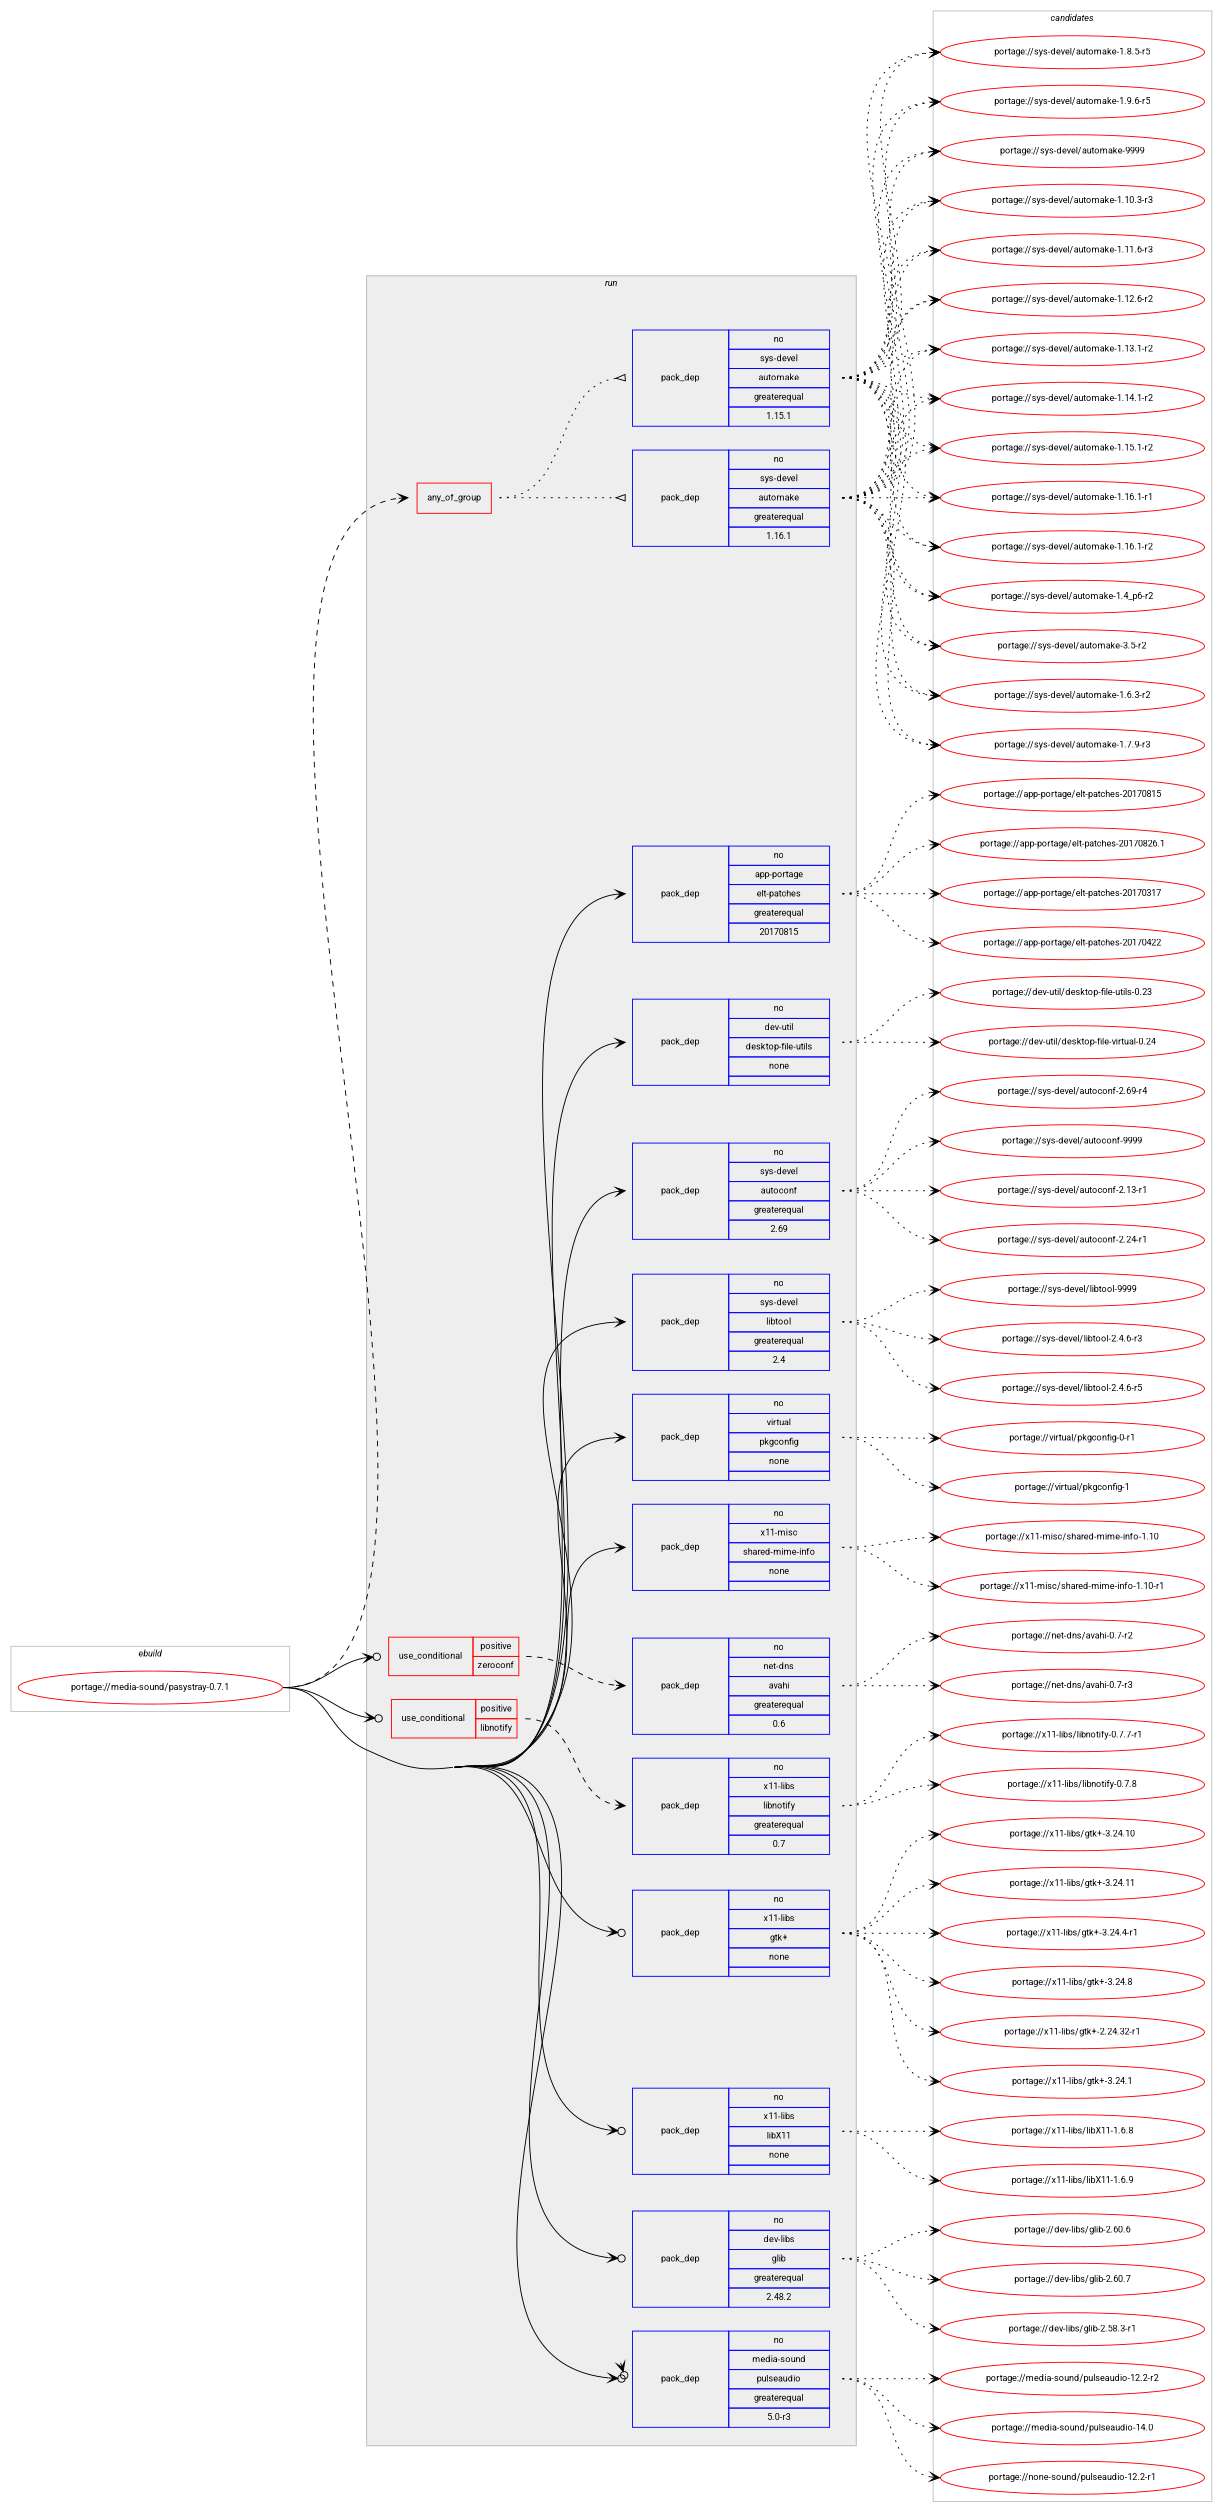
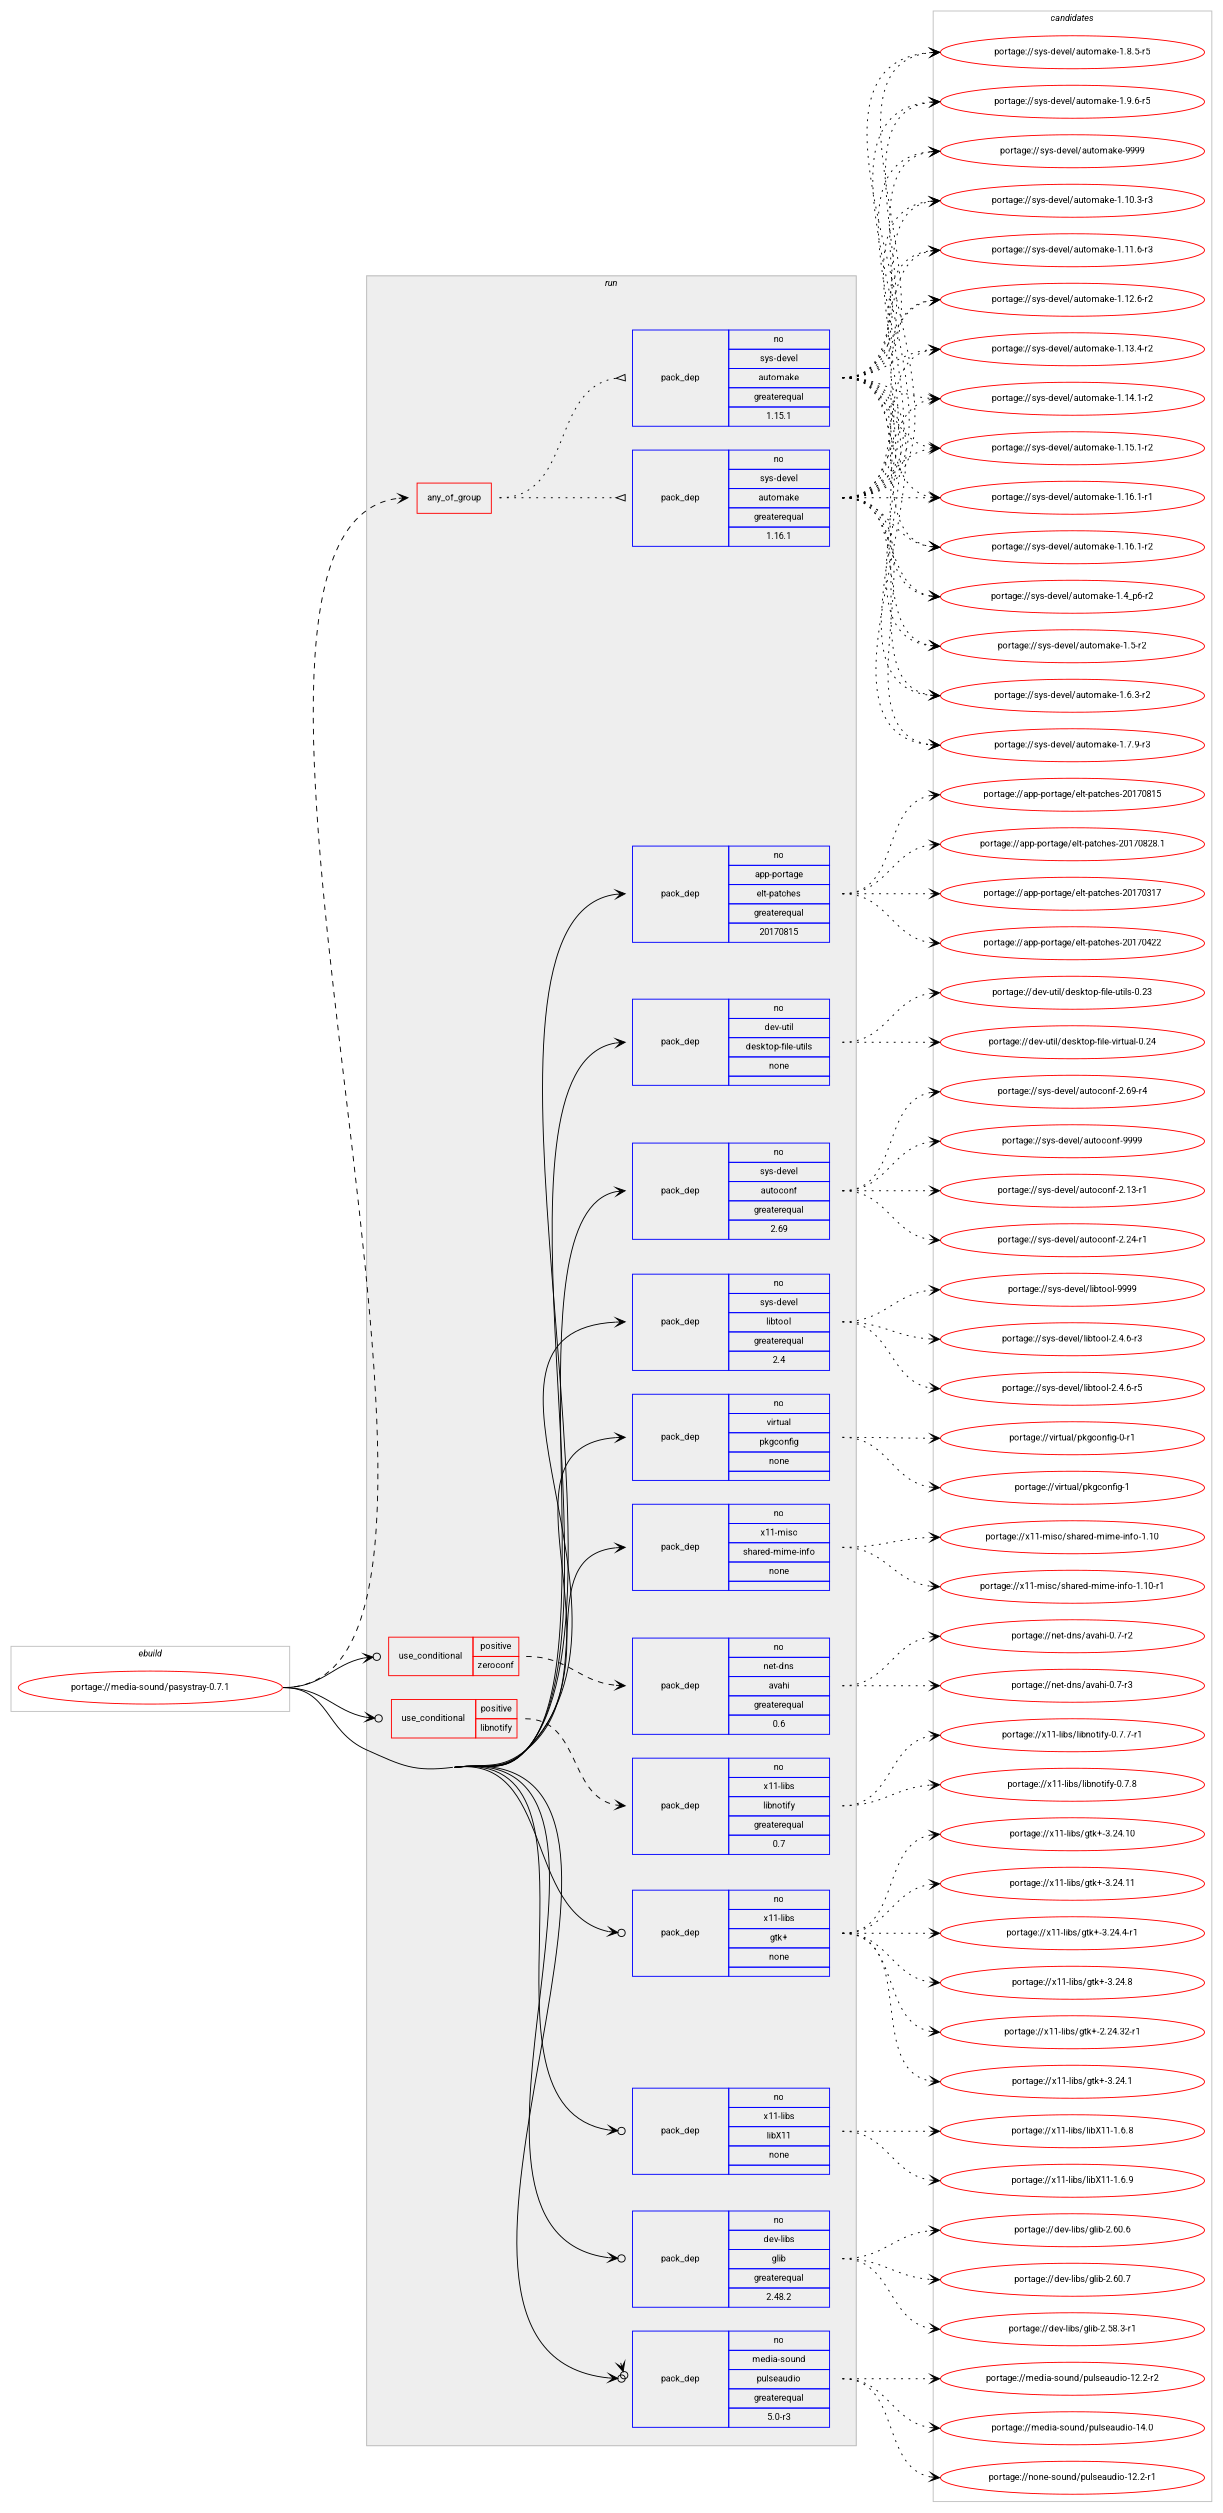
node "portage://sys-devel/automake-1.13.1-r2": label "portage://sys-devel/automake-1.13.1-r2" -> "portage://sys-devel/automake-1.13.4-r2"
node "portage://sys-devel/automake-3.5-r2": label "portage://sys-devel/automake-3.5-r2" -> "portage://sys-devel/automake-1.5-r2"
node "portage://app-portage/elt-patches-20170826.1": label "portage://app-portage/elt-patches-20170826.1" -> "portage://app-portage/elt-patches-20170828.1"
